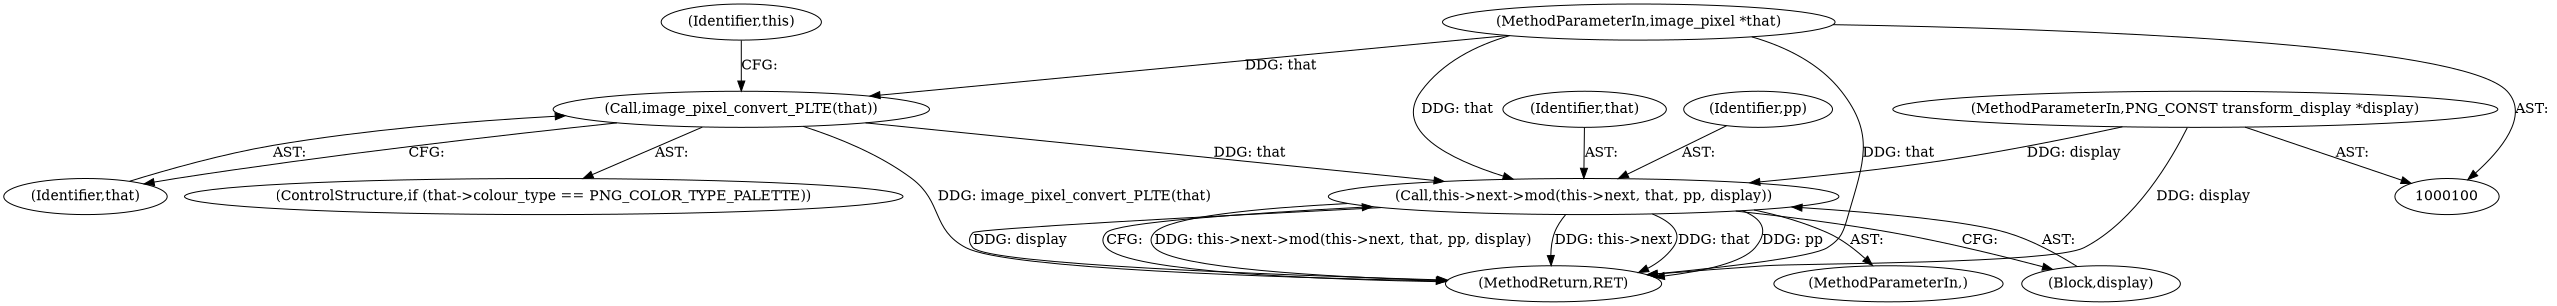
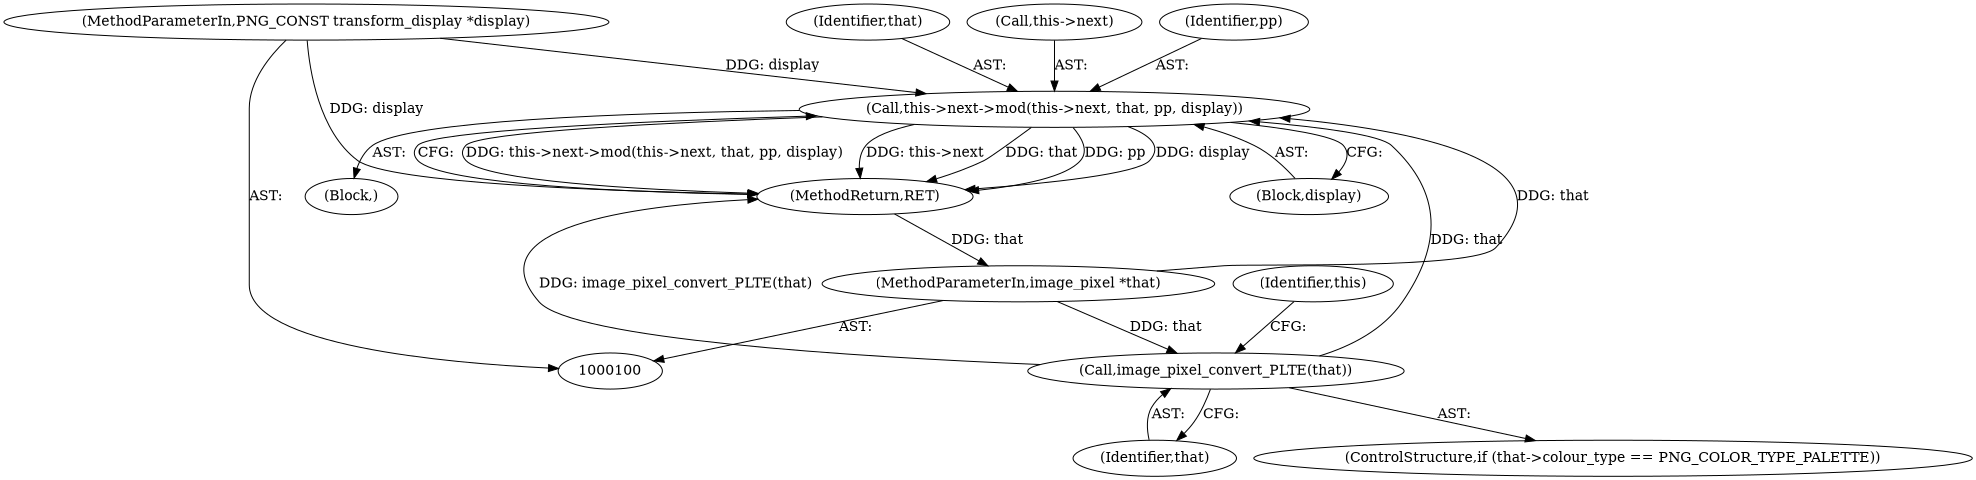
node "(Call,this->next)": added
edge "(MethodParameterIn,image_pixel *that)" -> "(MethodReturn,RET)": reversed
node "(MethodParameterIn,)": label "(MethodParameterIn,)" -> "(Block,)"
